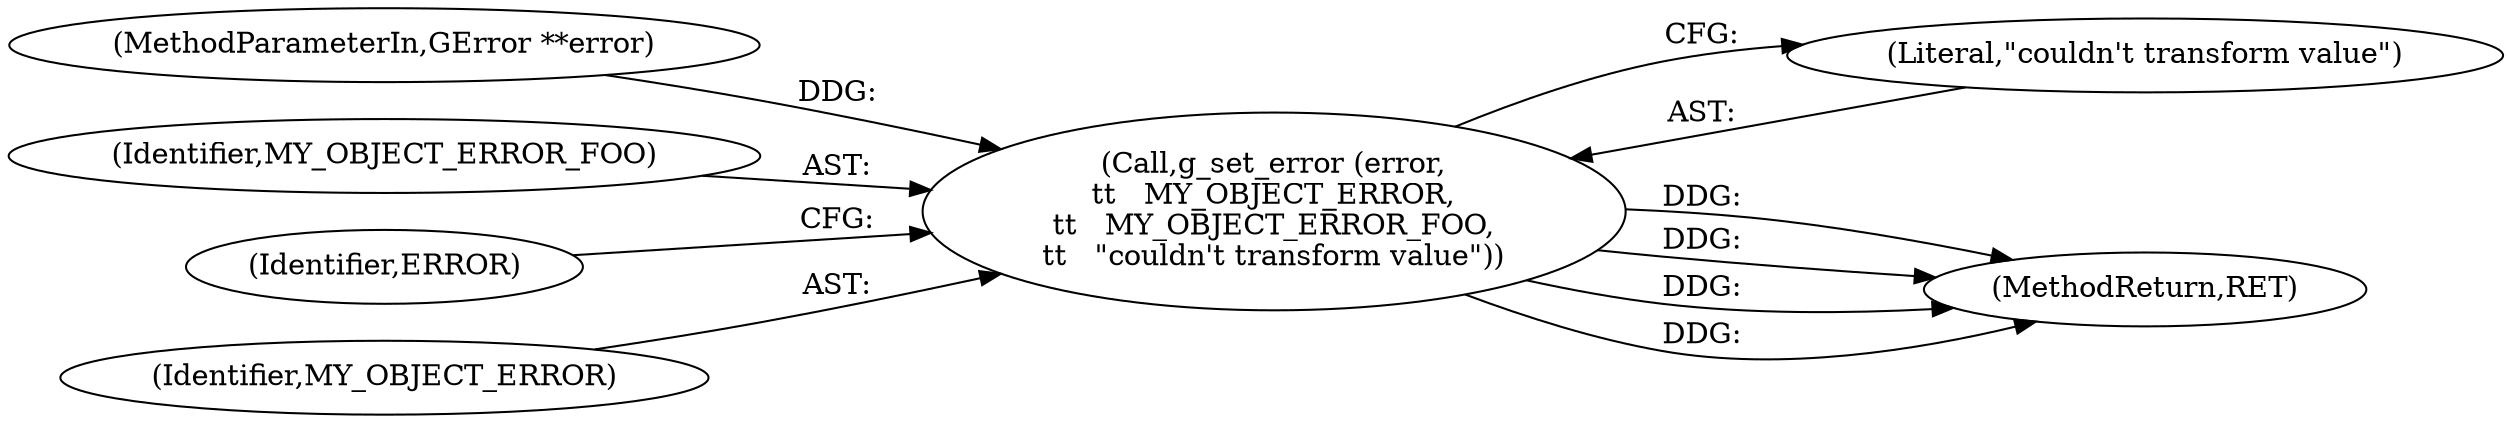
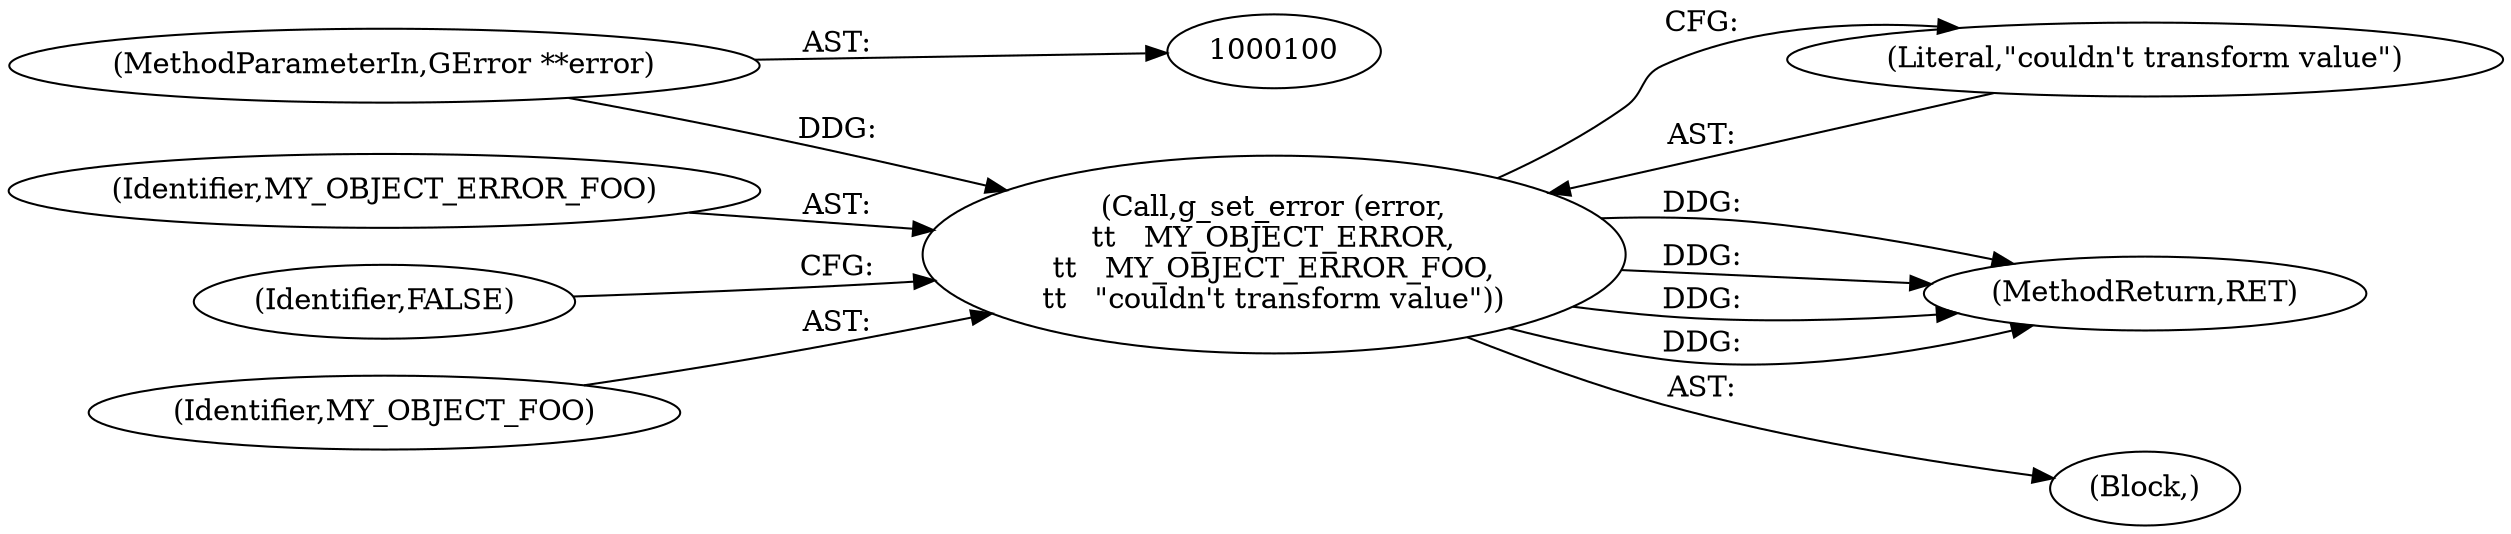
node "1000100": added
node "(Identifier,ERROR)": label "(Identifier,ERROR)" -> "(Identifier,FALSE)"
node "(Identifier,MY_OBJECT_ERROR)": label "(Identifier,MY_OBJECT_ERROR)" -> "(Identifier,MY_OBJECT_FOO)"
node "(Block,)": added
